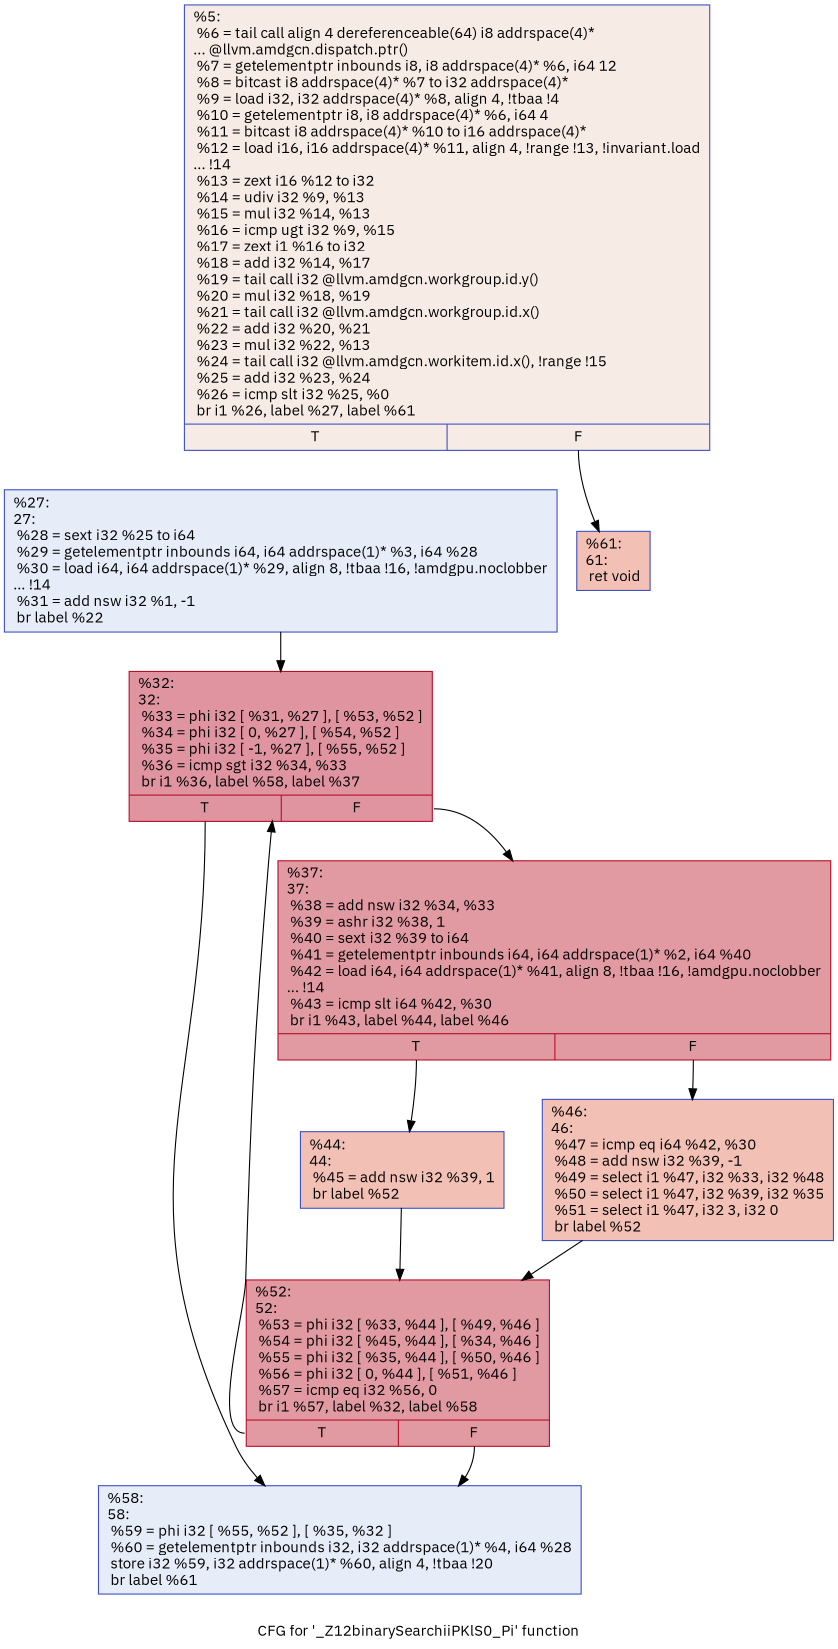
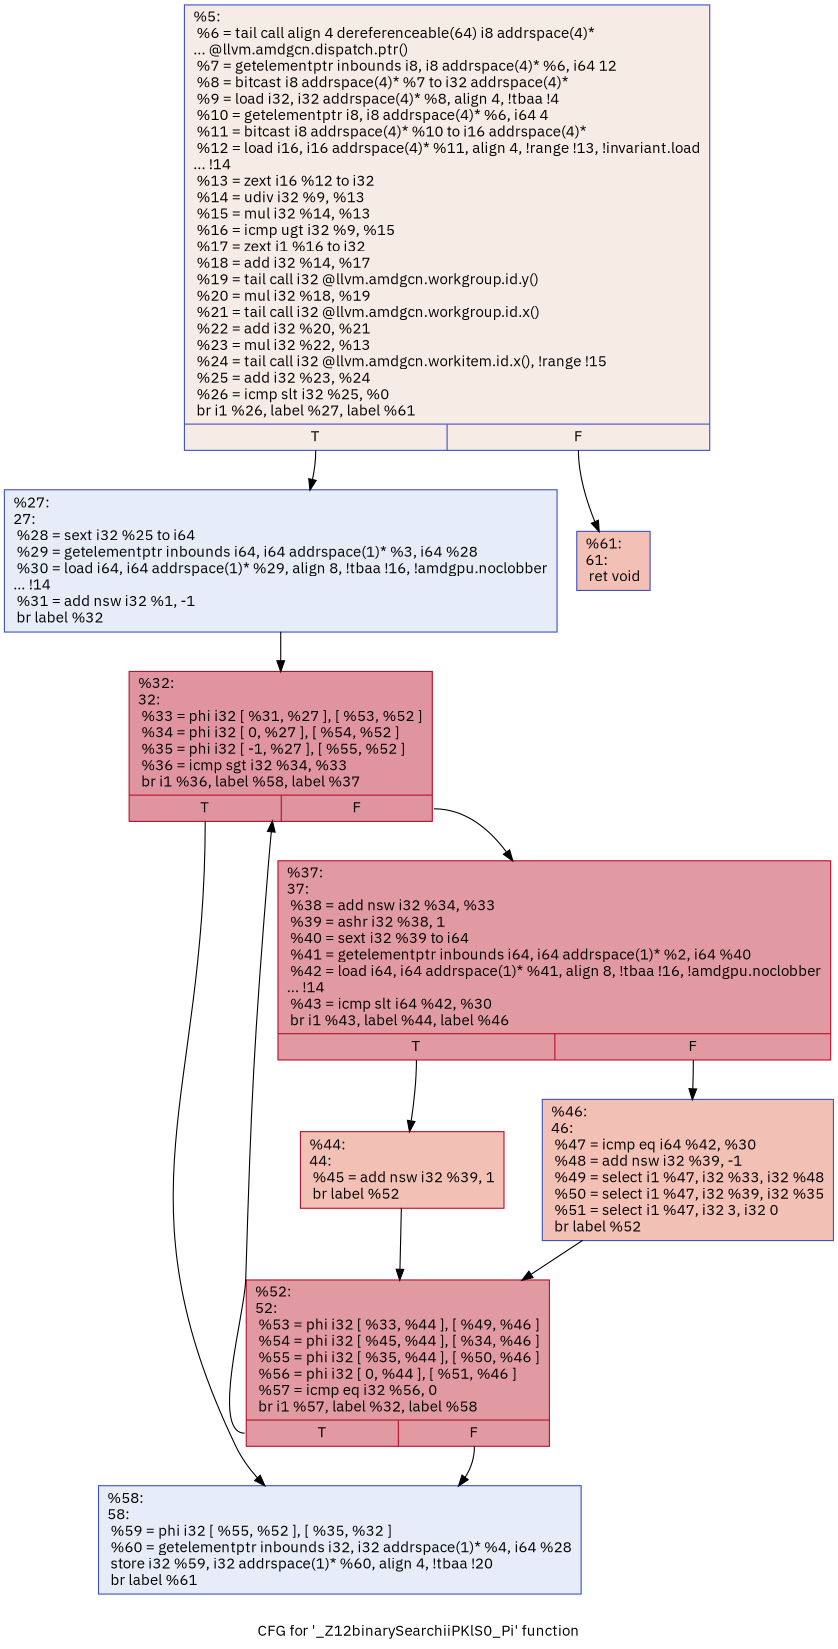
edge "%5:" -> "%27:": added
node "%27:": text "br label %22" -> "br label %32"
node "%44:": color #3d50c3ff -> #b70d28ff
